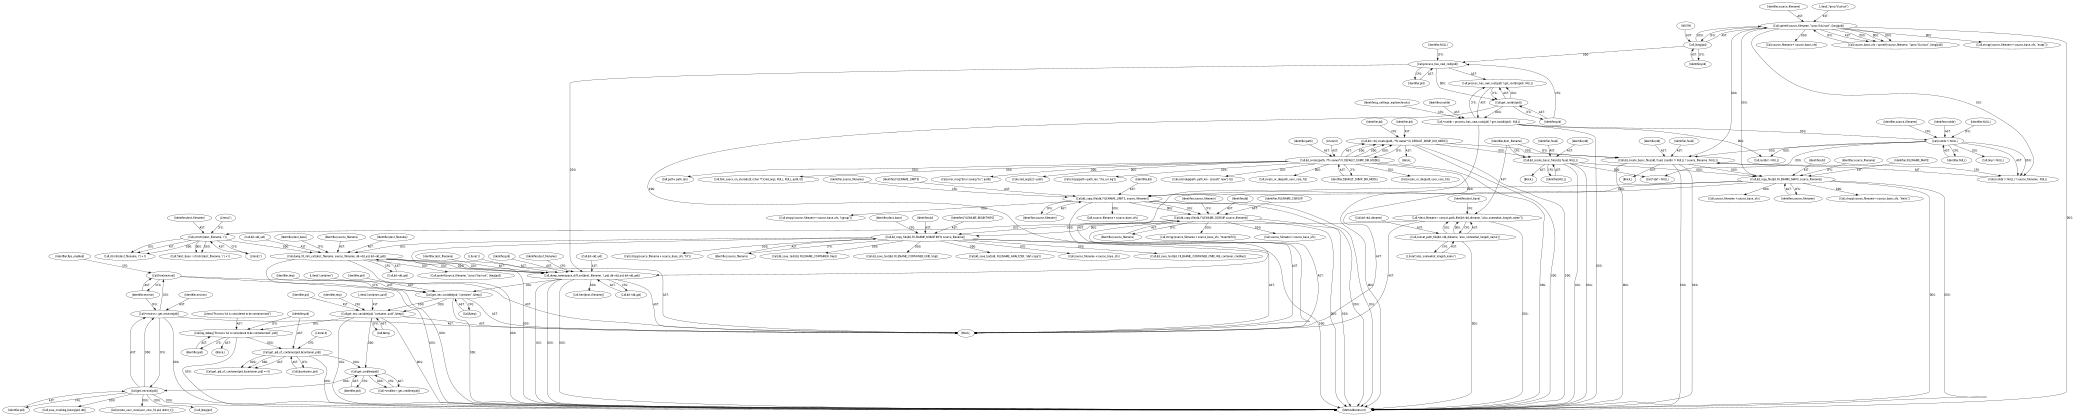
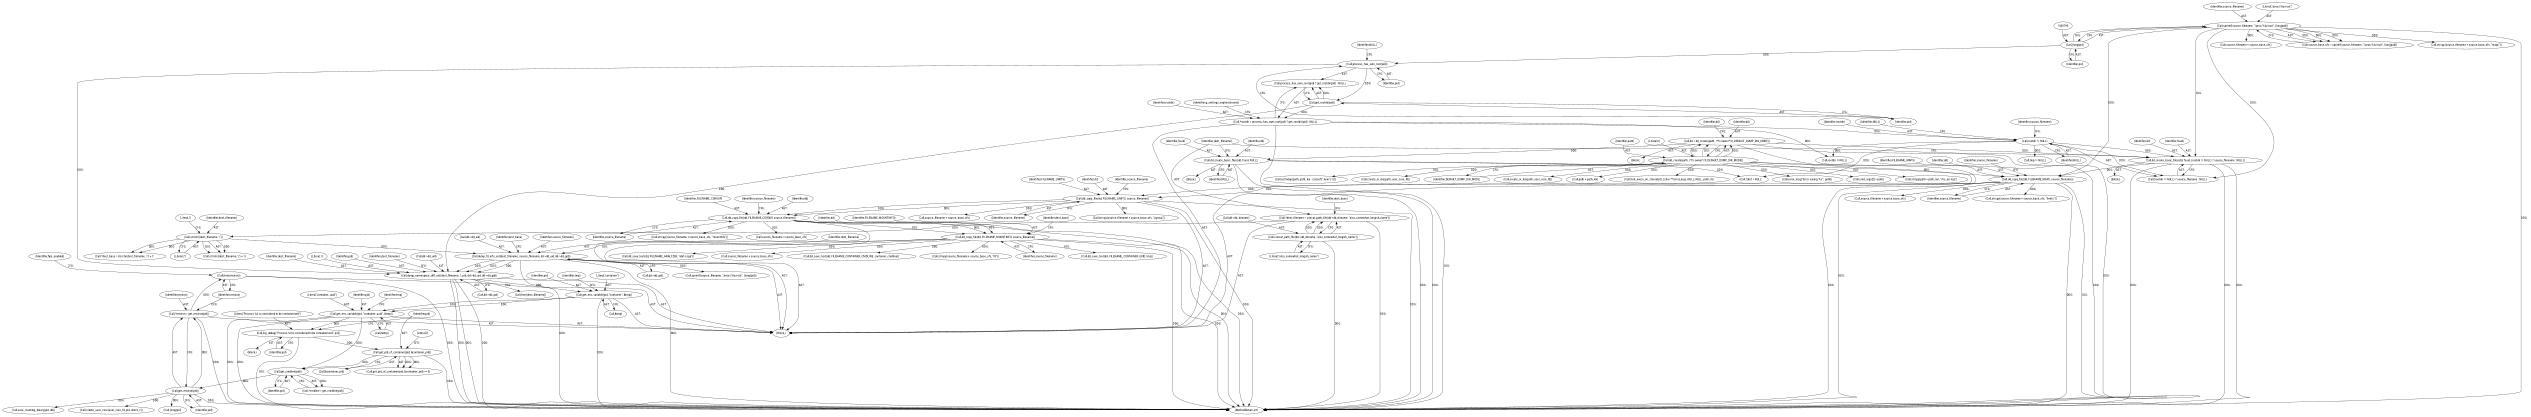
node "(Call,dd_save_text(dd, FILENAME_CONTAINER, tmp))": removed
